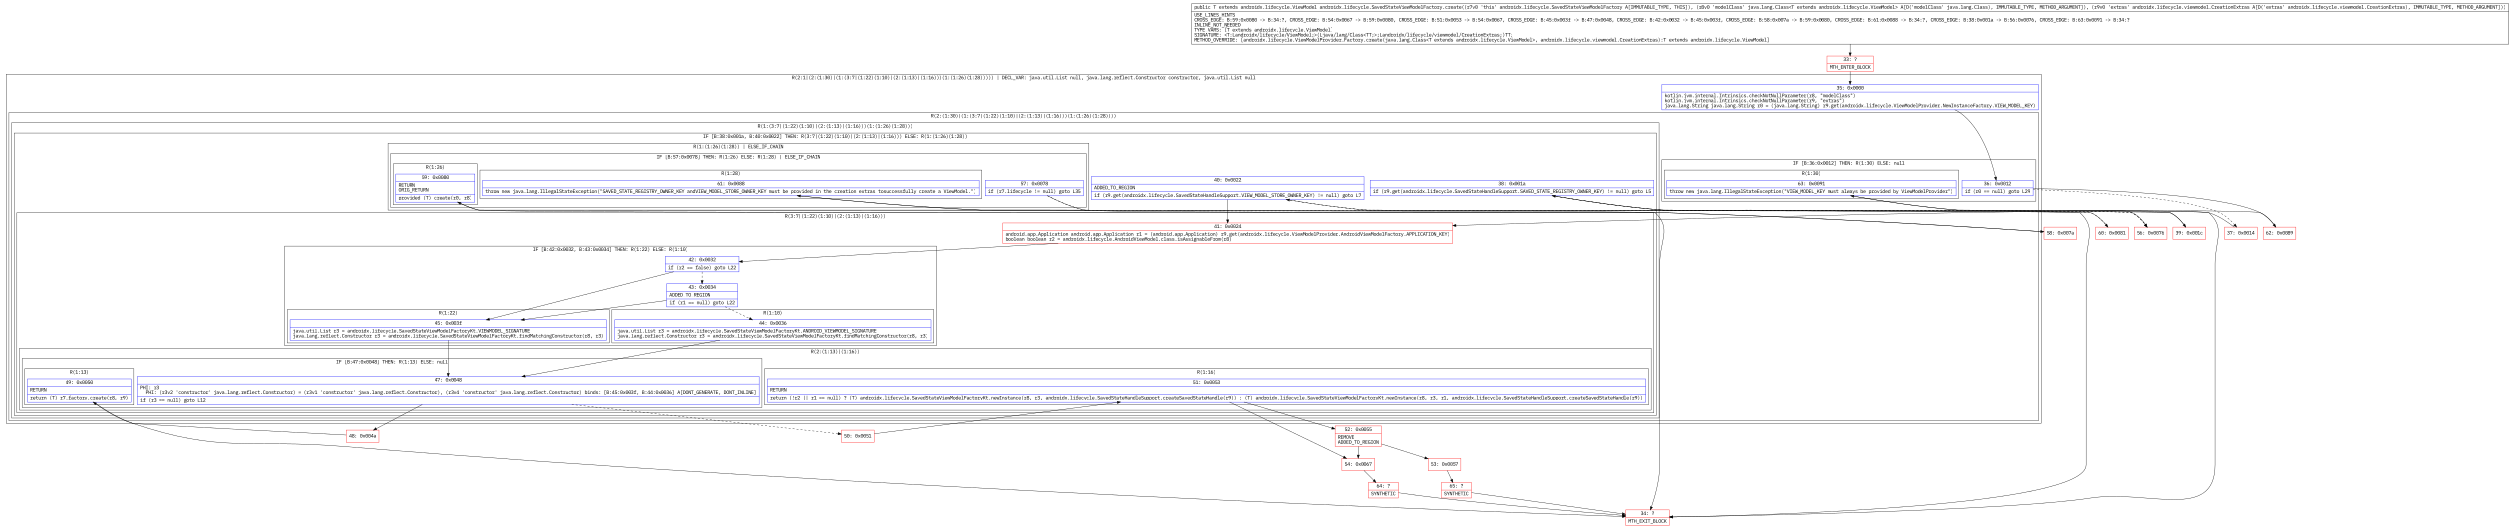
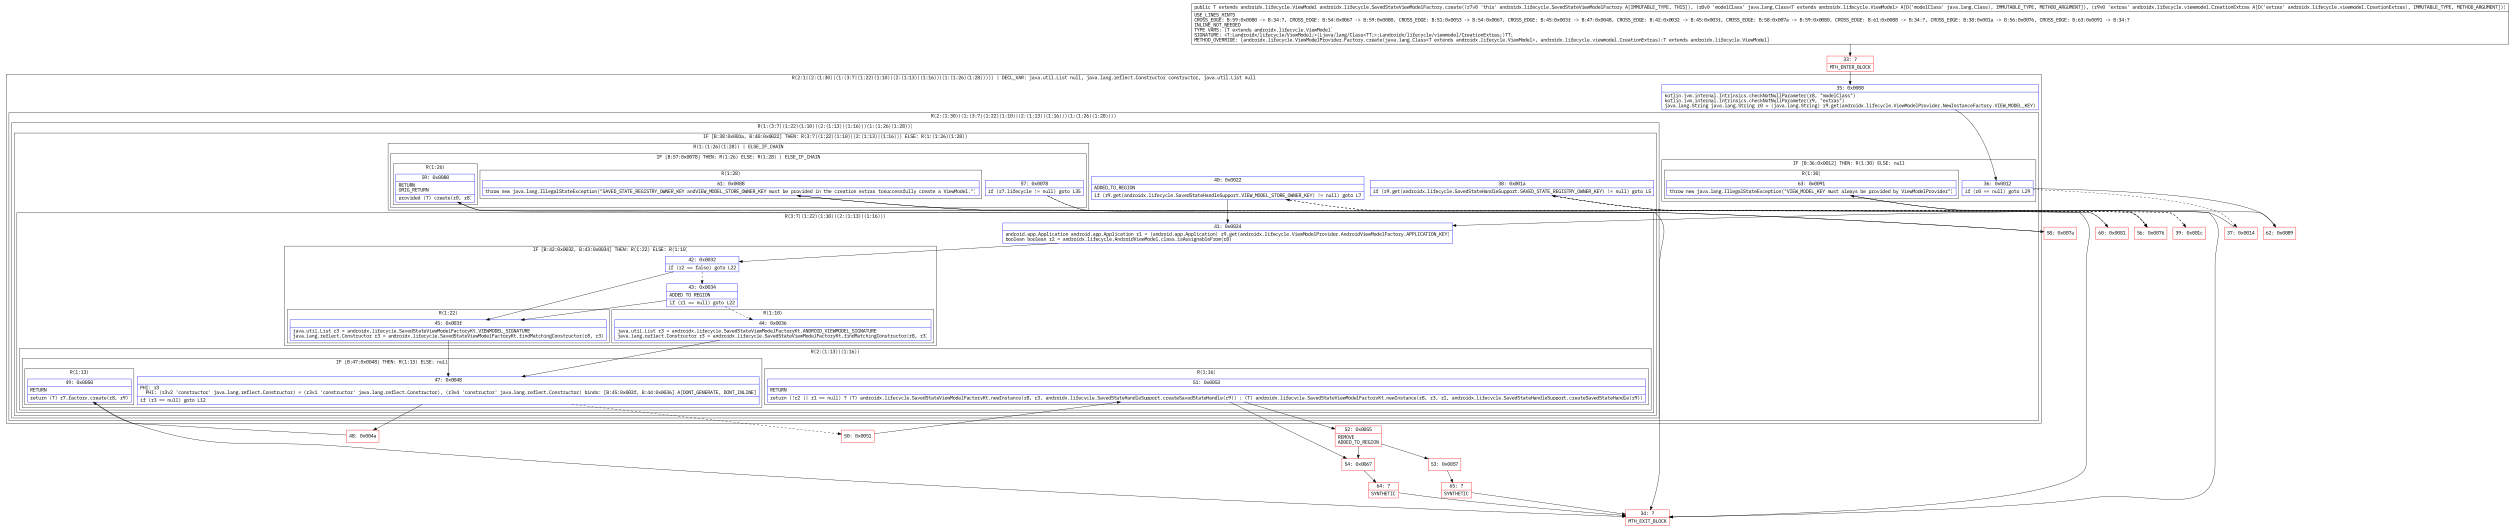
edge "38: 0x001a" -> "39: 0x001c": style solid -> dashed
edge "39: 0x001c" -> "40: 0x0022": style solid -> dashed
node "41: 0x0024": color red -> blue
